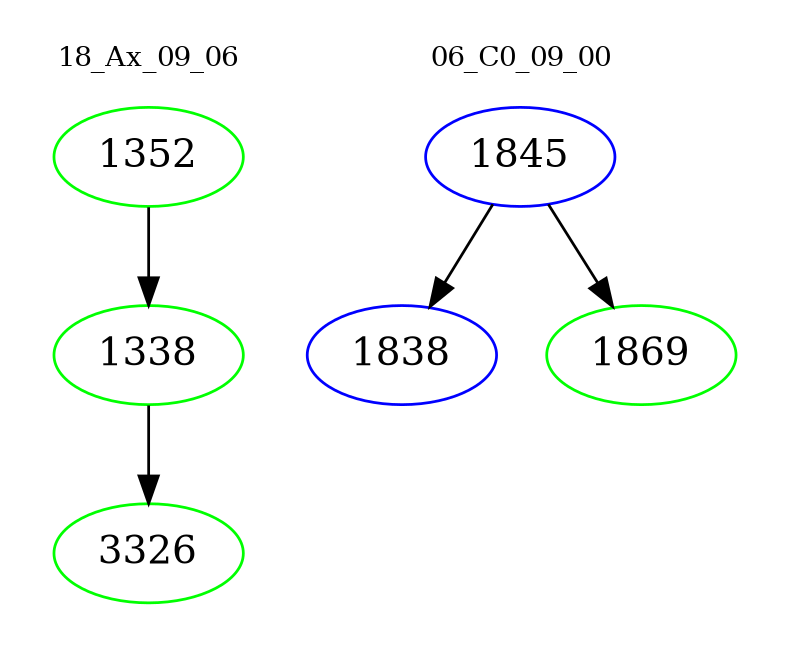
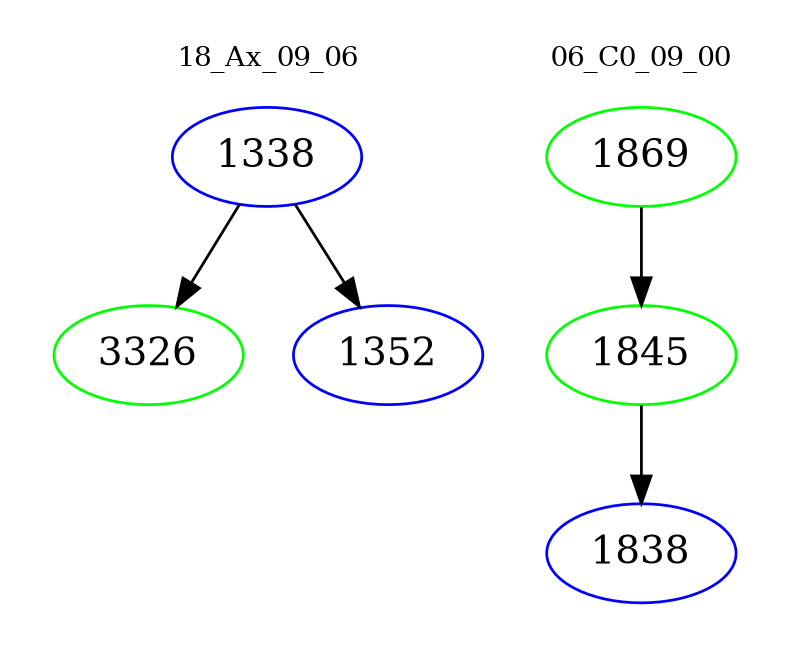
node "1352": color green -> blue
node "1845": color blue -> green
edge "1352" -> "1338": reversed
edge "1845" -> "1869": reversed
node "1338": color green -> blue
